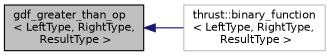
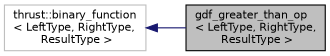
edge "thrust::binary_function < LeftType, RightType, ResultType >" -> "gdf_greater_than_op < LeftType, RightType, ResultType >": reversed
